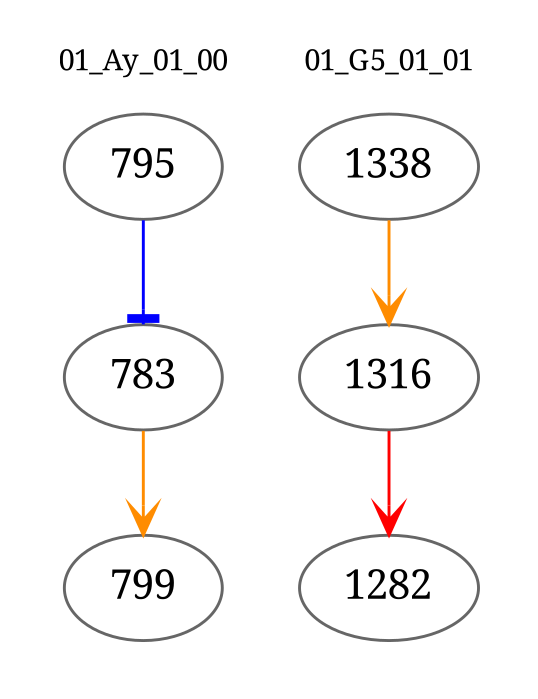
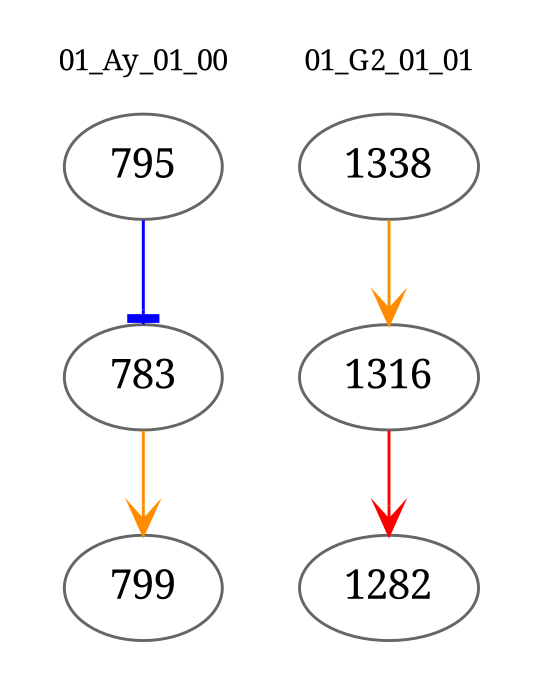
cluster "01_G5_01_01": label "01_G5_01_01" -> "01_G2_01_01"
